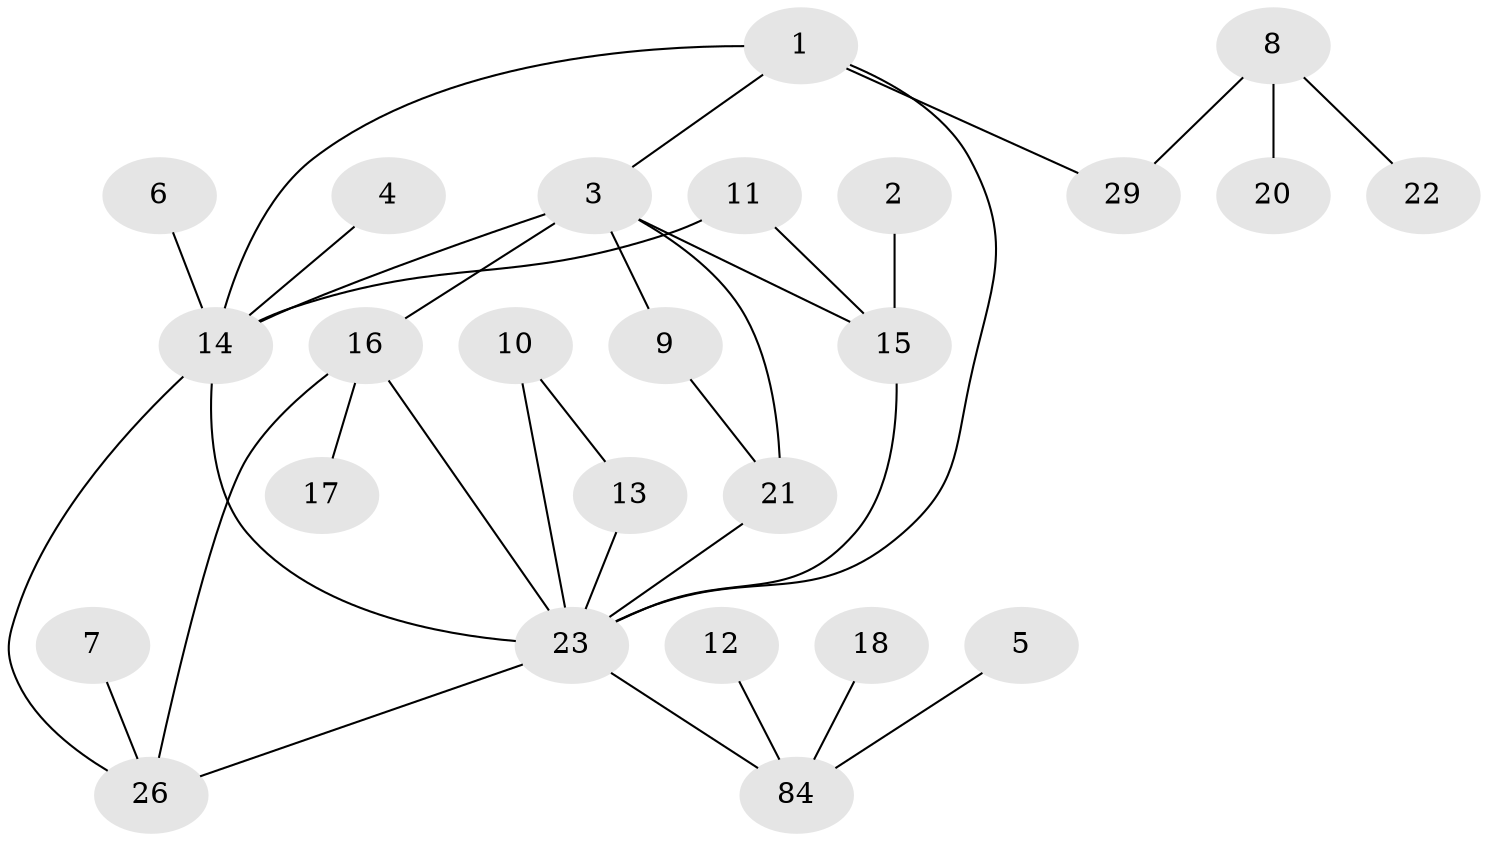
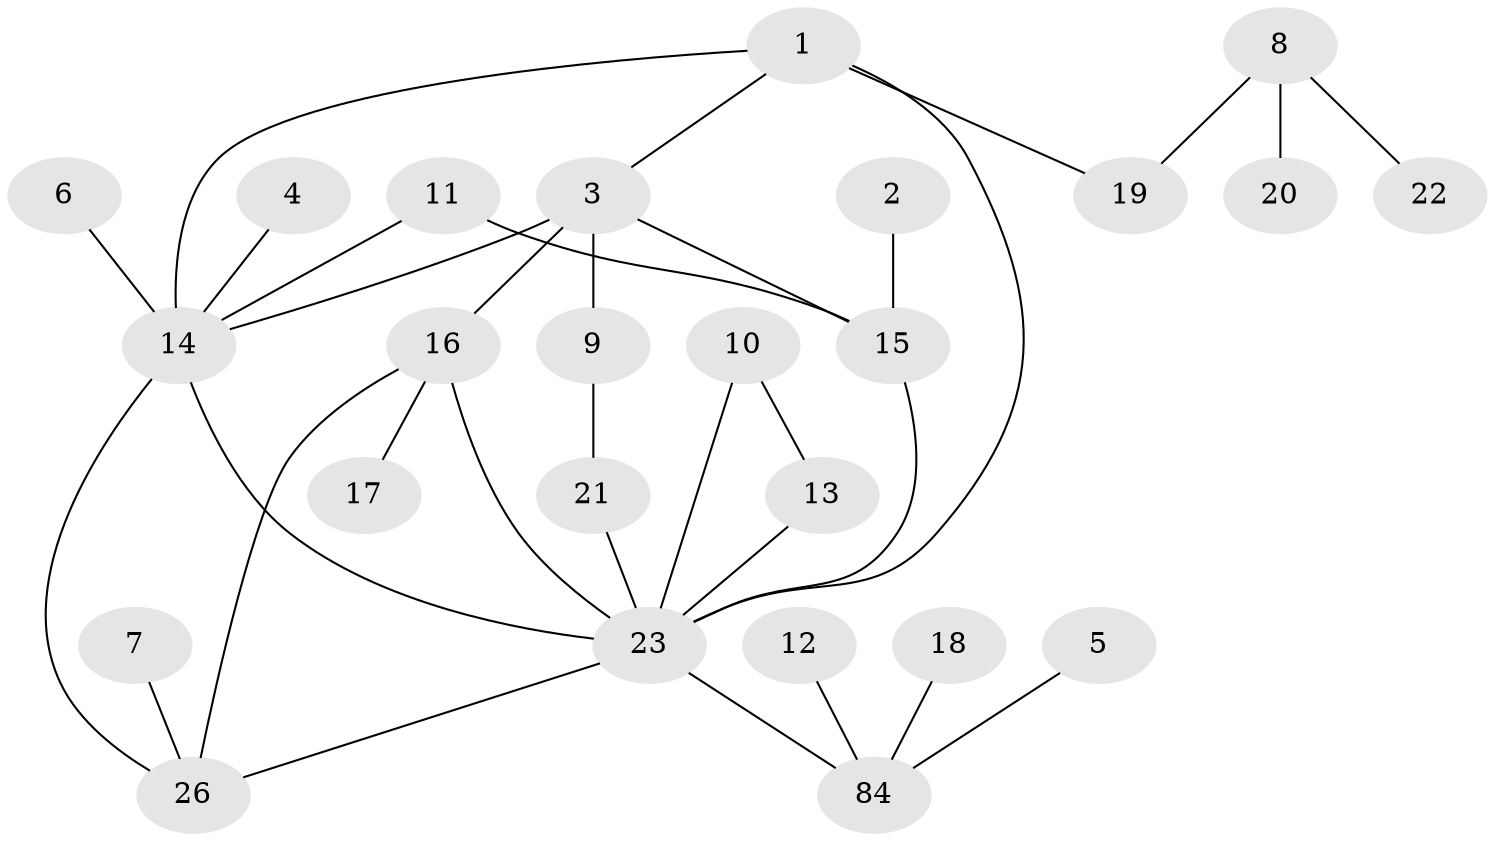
node "29": label "29" -> "19"
edge "3" -- "21": removed
